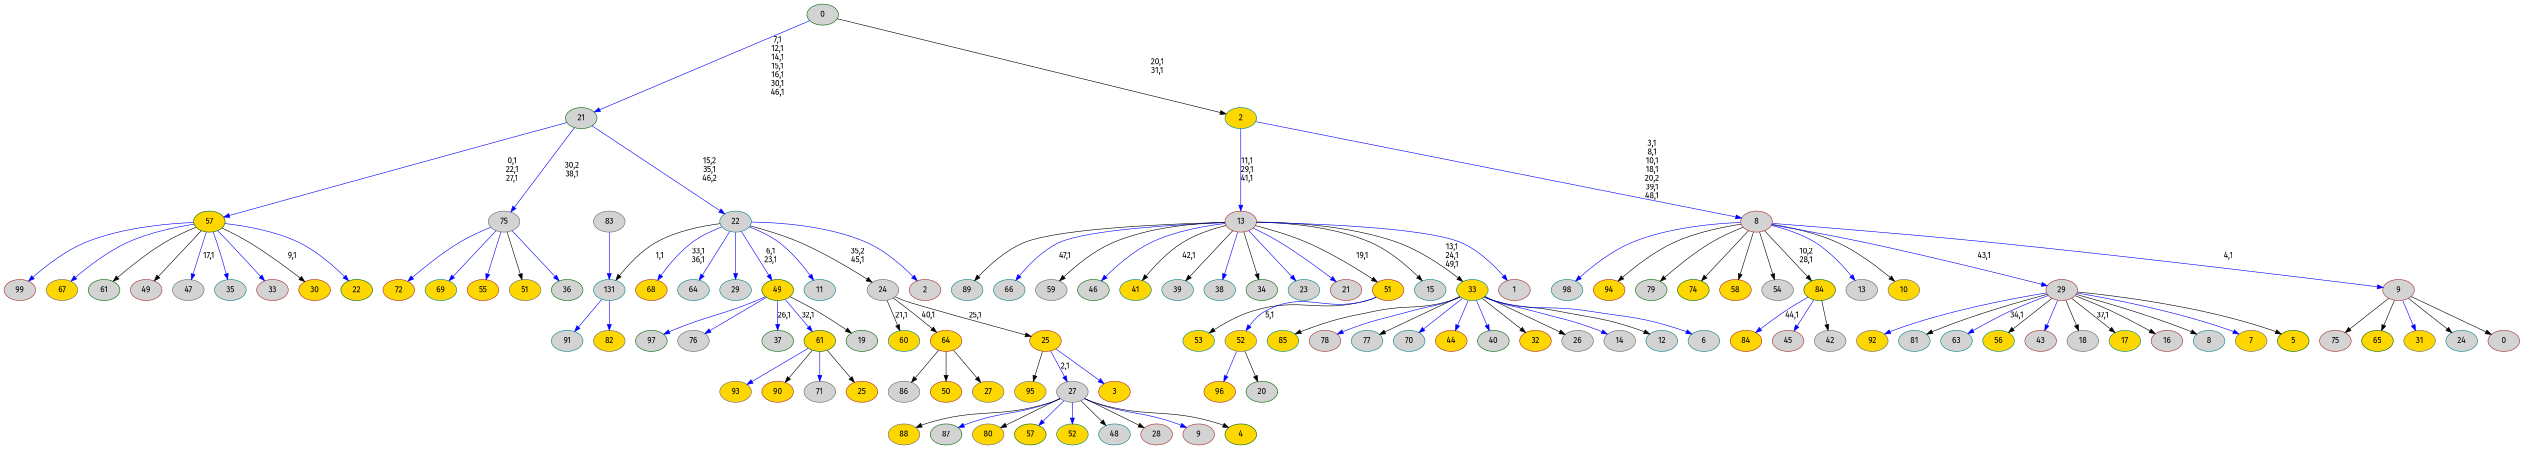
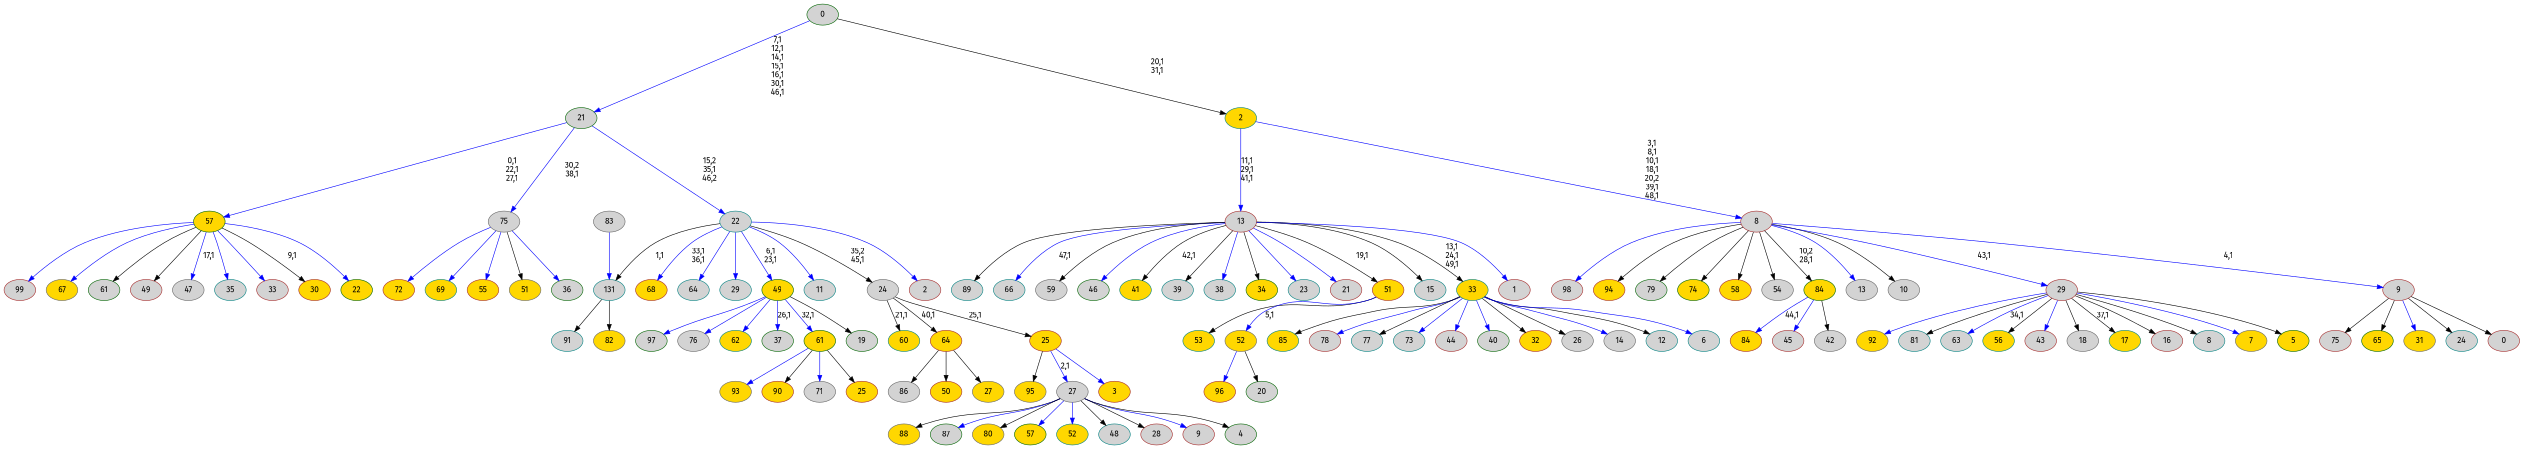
node "34": fillcolor lightgrey -> gold
node "98": color teal -> brown
node "10": fillcolor gold -> lightgrey
edge "131" -> "91": color blue -> black
edge "131" -> "82": color blue -> black
node "62": added
node "70": label "70" -> "73"
node "44": fillcolor gold -> lightgrey
node "4": fillcolor gold -> lightgrey
